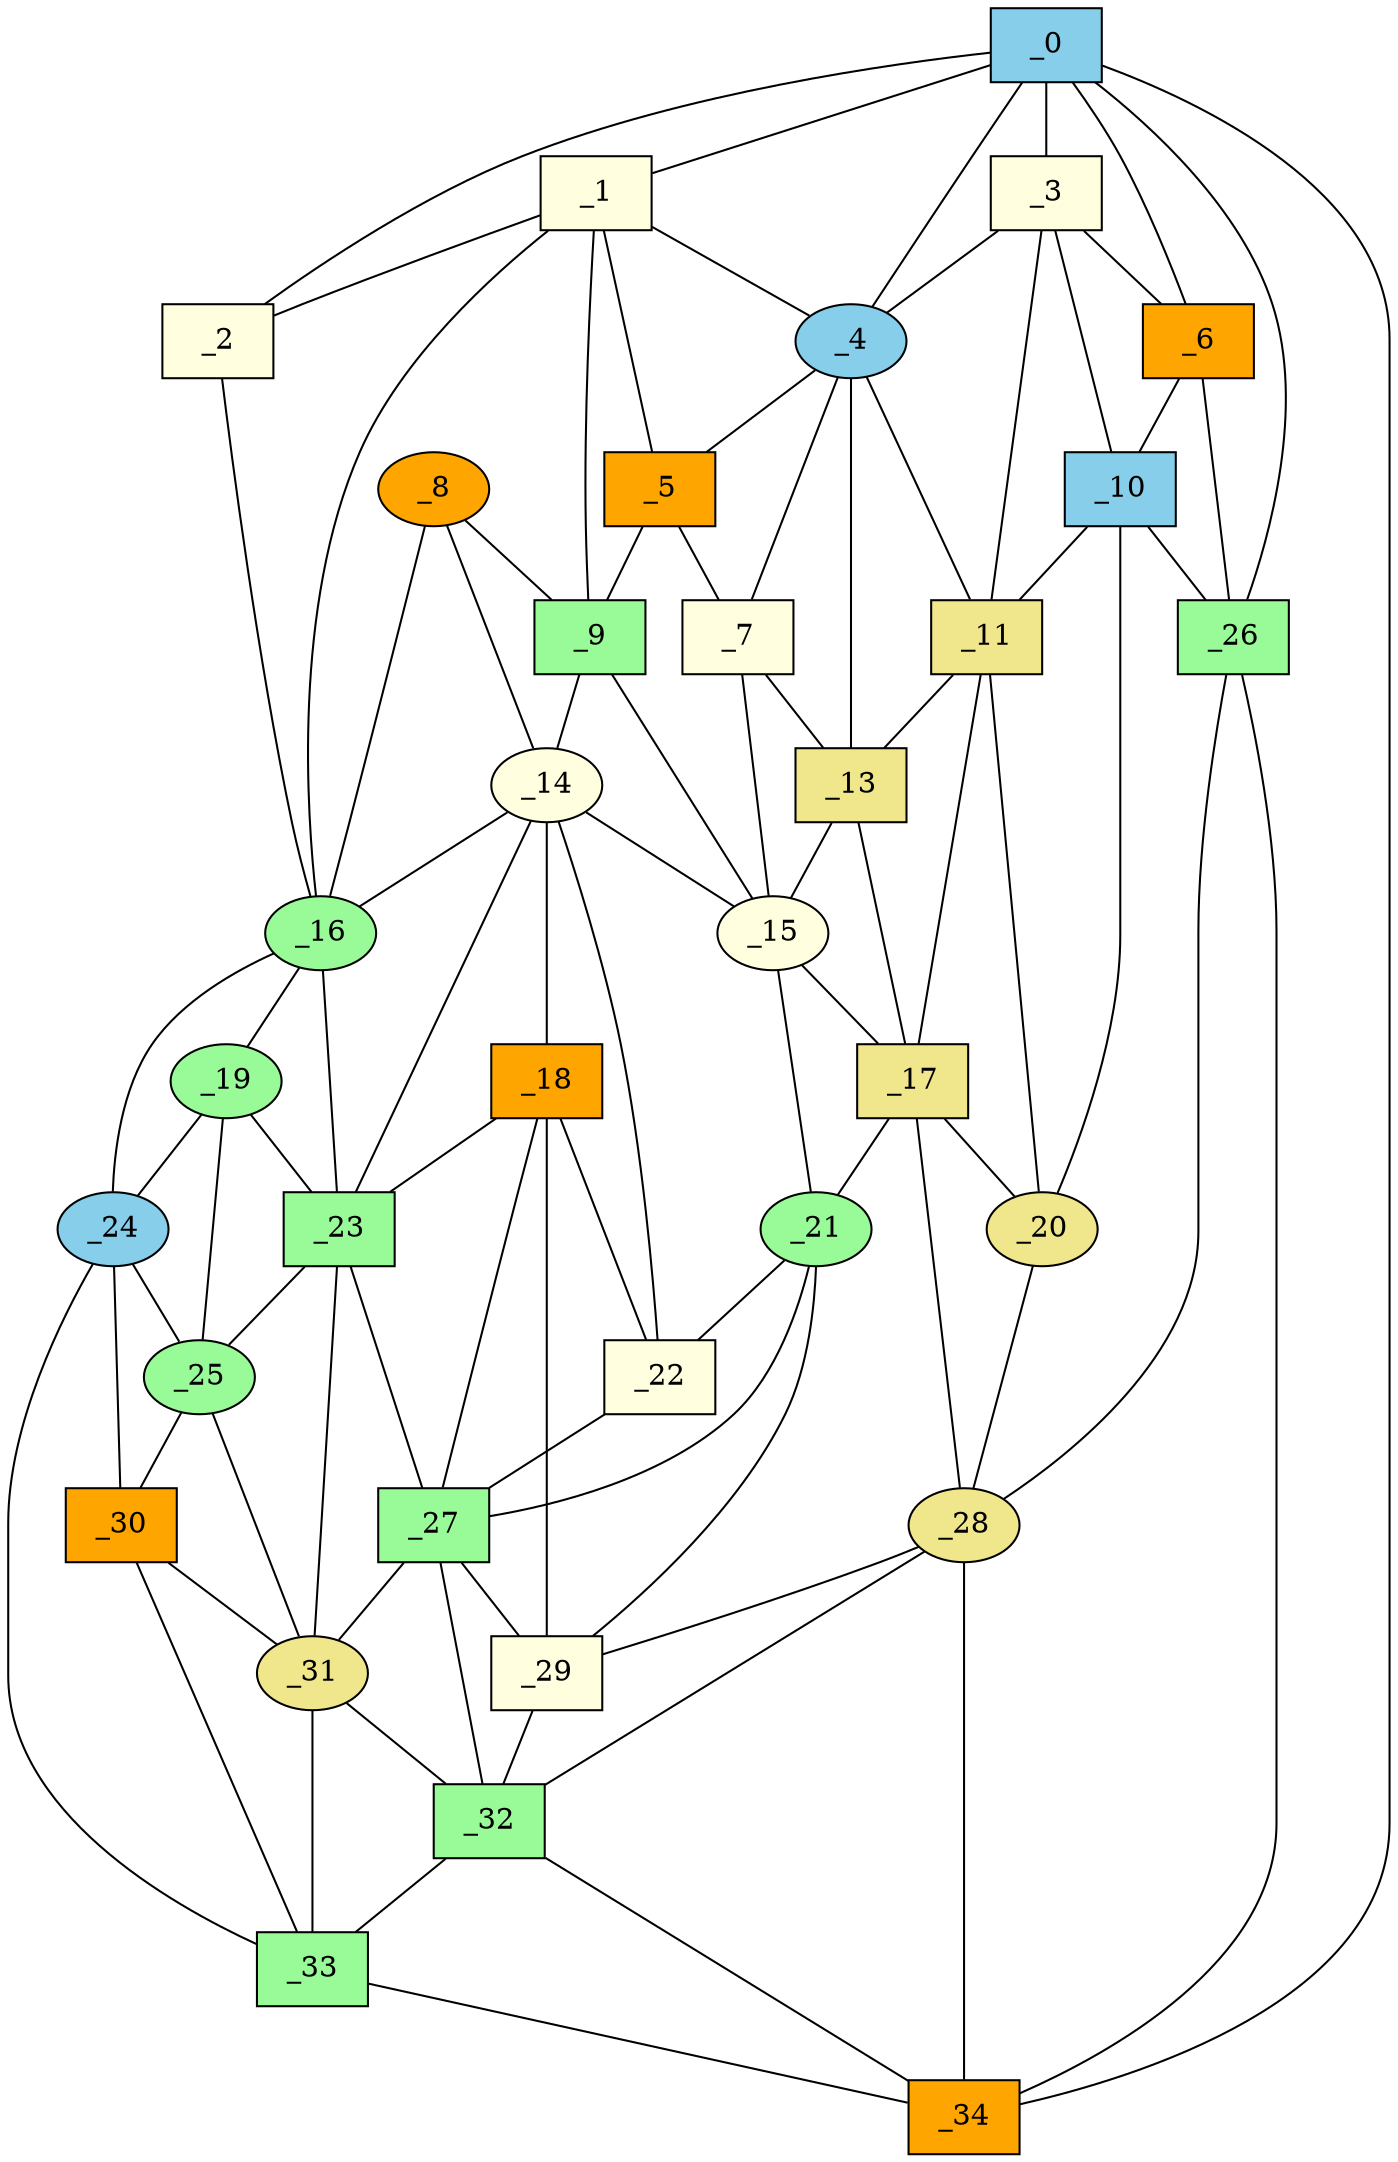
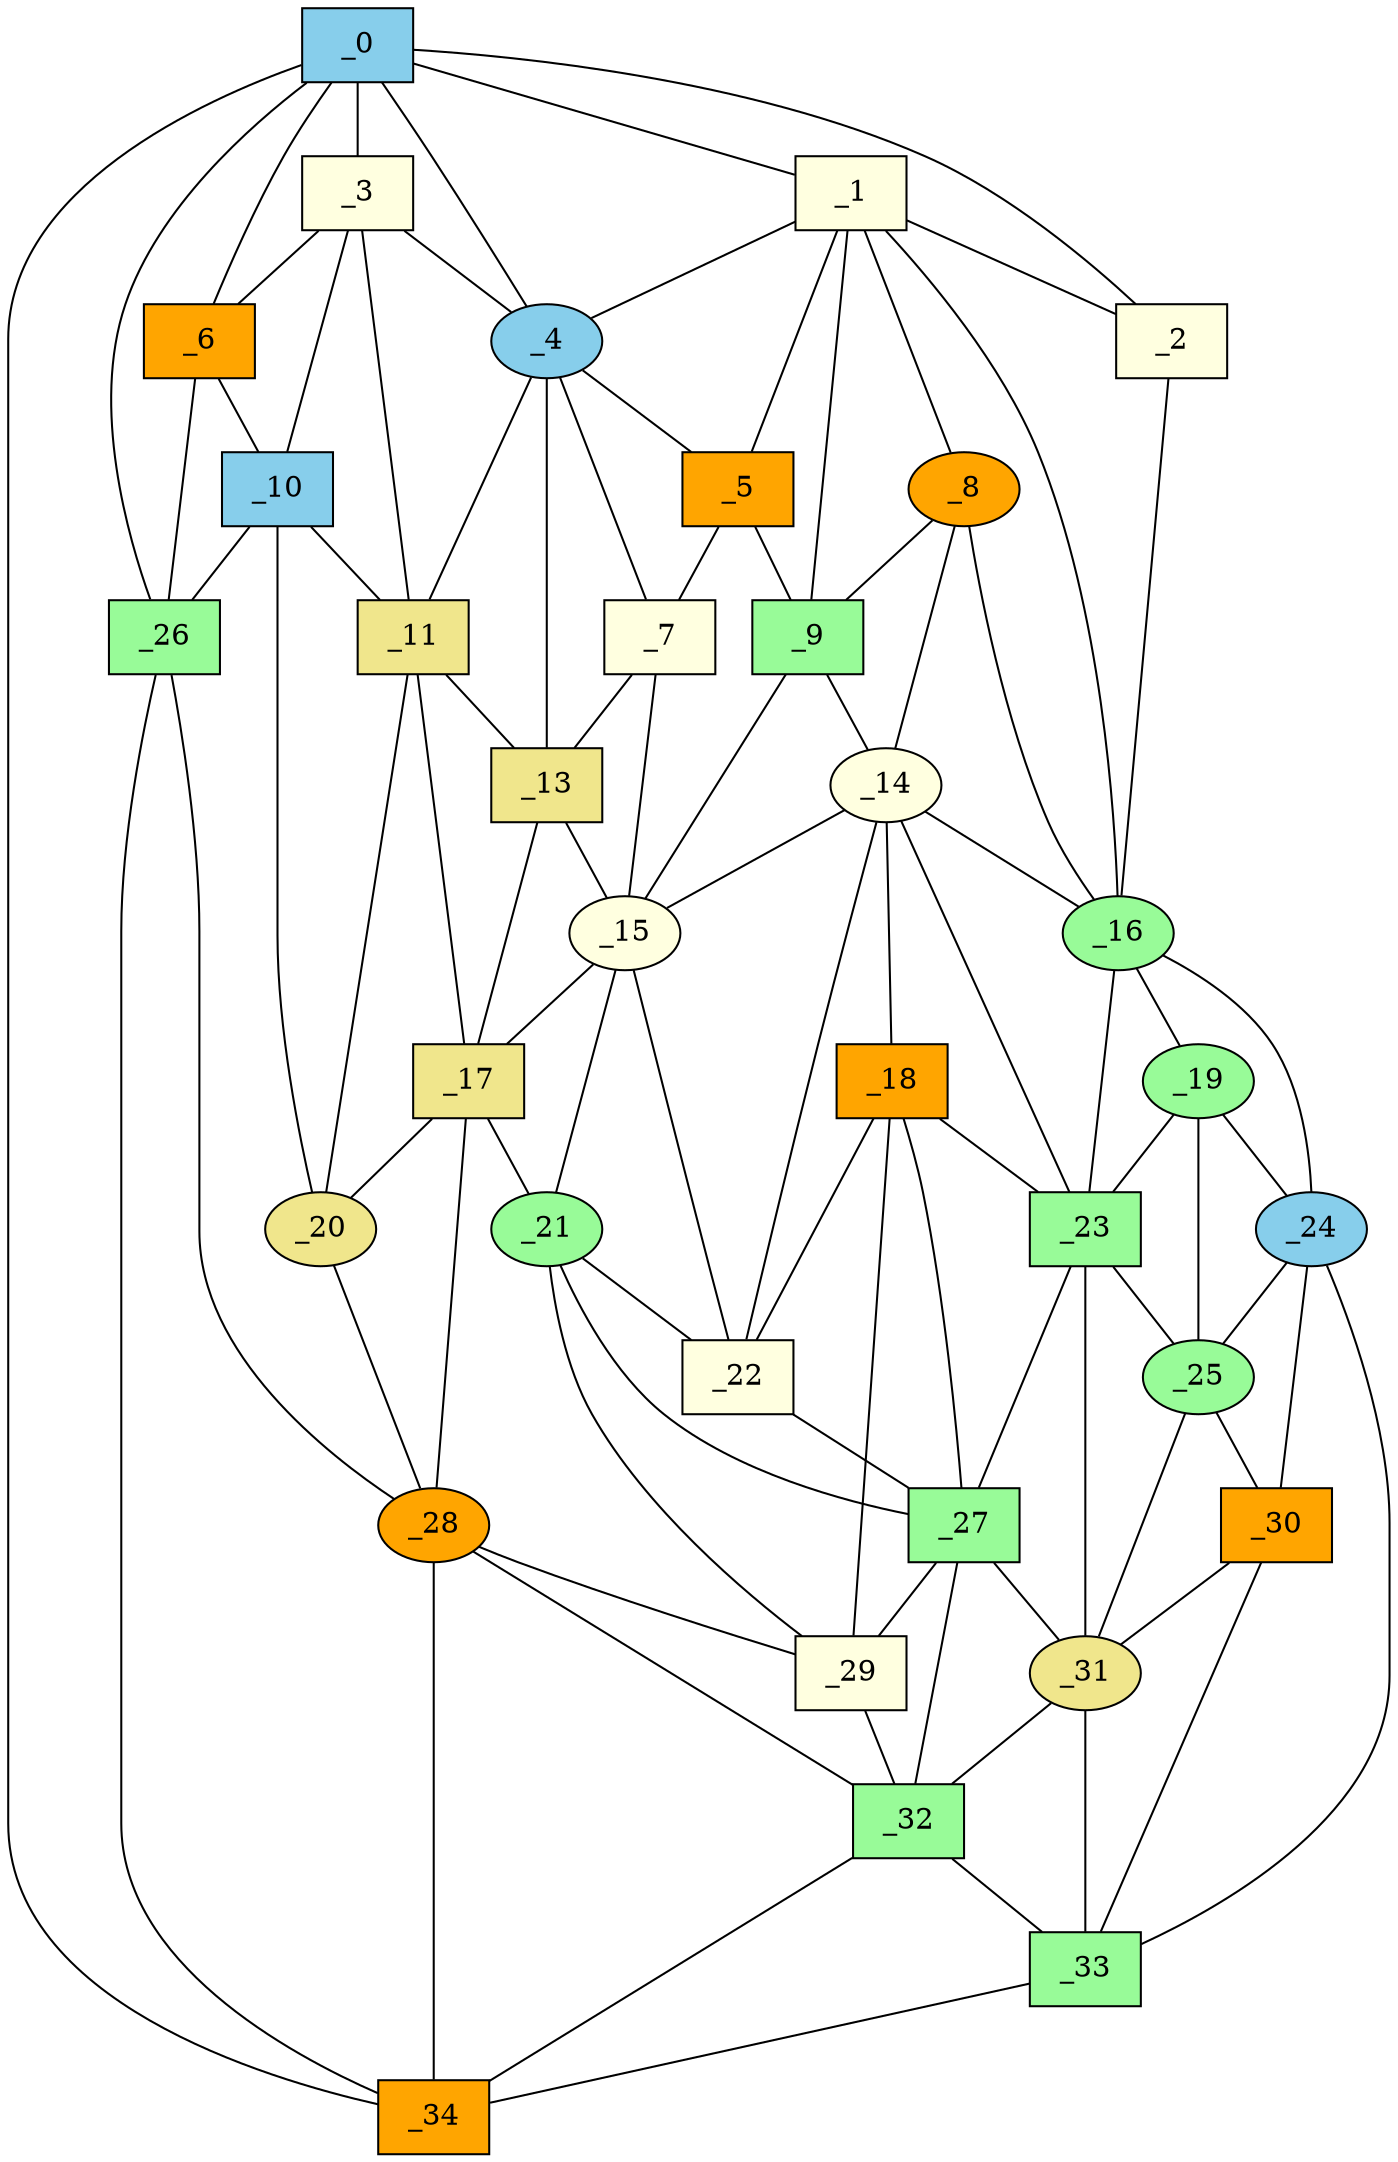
edge "_1" -- "_8": added
edge "_15" -- "_22": added
node "_28": fillcolor khaki -> orange
